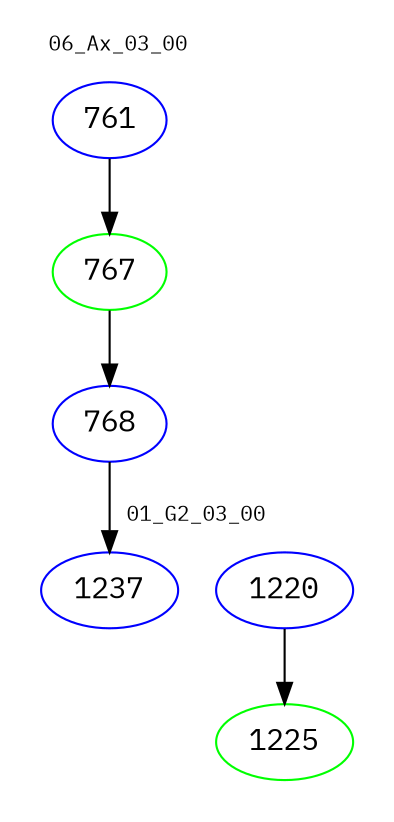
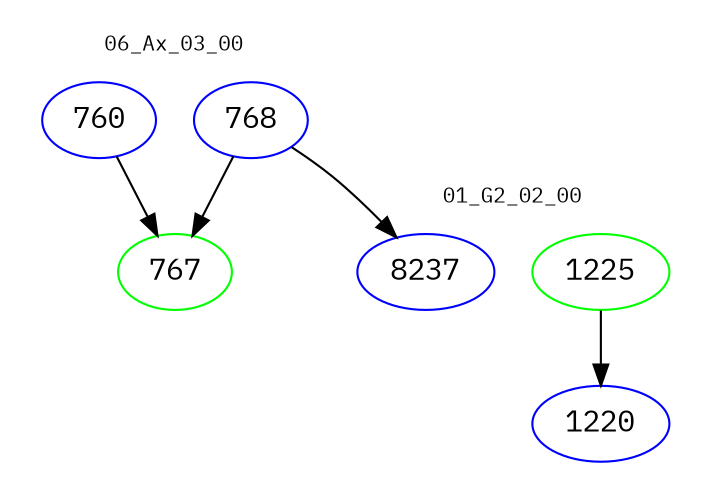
node "761": label "761" -> "760"
edge "767" -> "768": reversed
cluster "01_G2_03_00": label "01_G2_03_00" -> "01_G2_02_00"
node "1237": label "1237" -> "8237"
edge "1220" -> "1225": reversed
